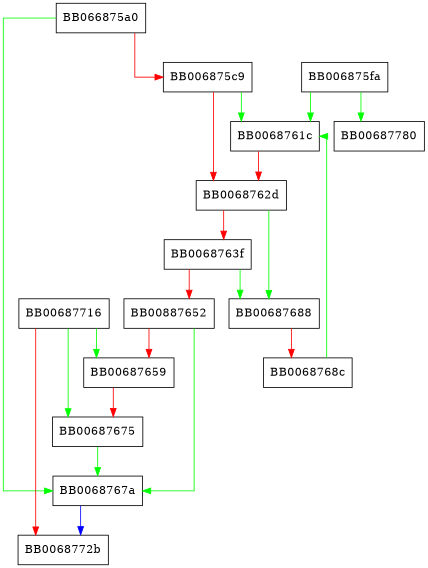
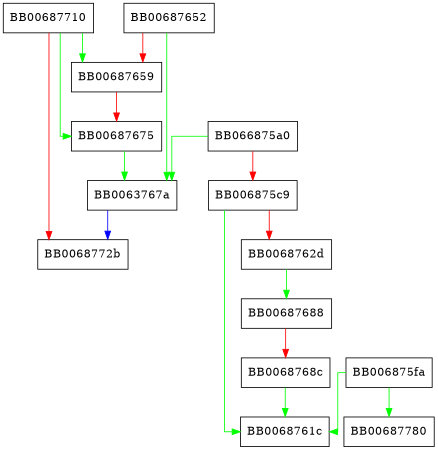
edge "BB0068761c" -> "BB0068762d": removed
node "BB0068763f": removed
node "BB00687716": label "BB00687716" -> "BB00687710"
node "BB00887652": label "BB00887652" -> "BB00687652"
node "BB0068767a": label "BB0068767a" -> "BB0063767a"
